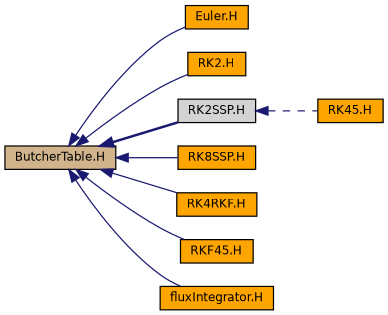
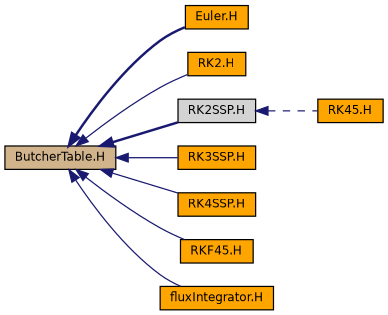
edge "Euler.H" -> "ButcherTable.H": style solid -> bold
node "RK8SSP.H": label "RK8SSP.H" -> "RK3SSP.H"
node "RK4RKF.H": label "RK4RKF.H" -> "RK4SSP.H"
